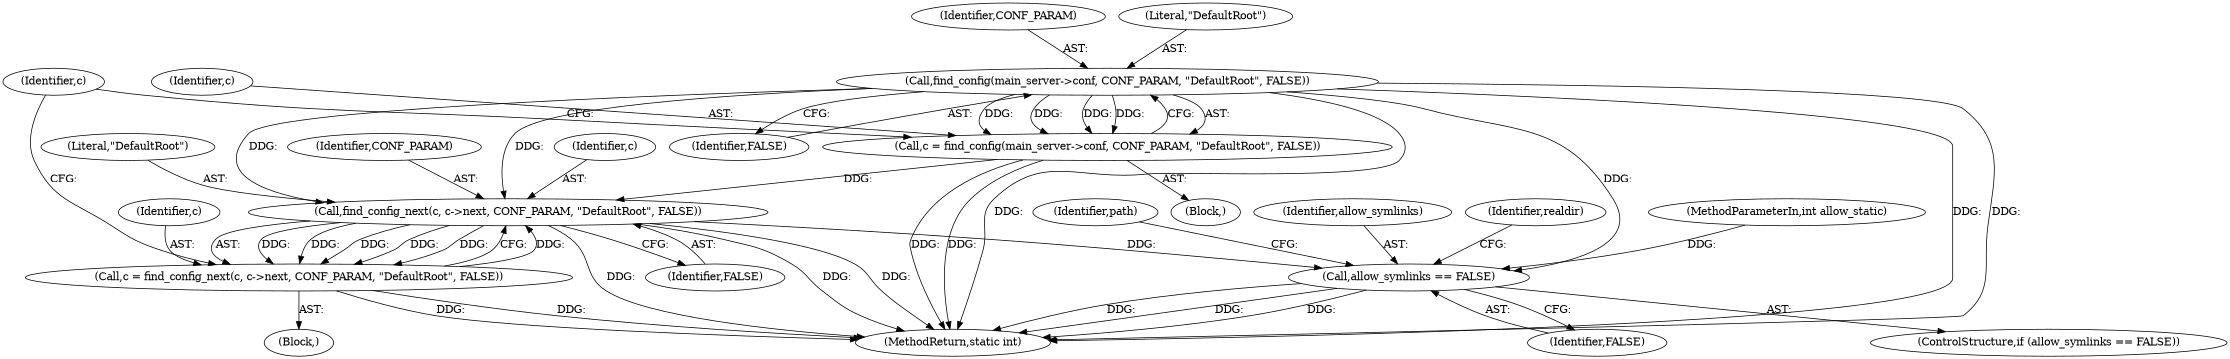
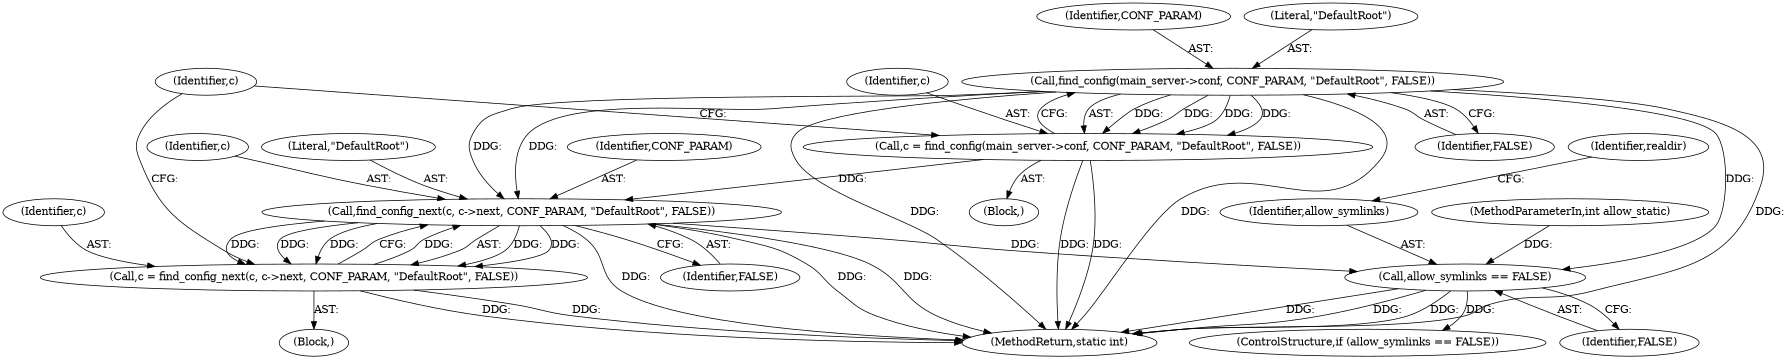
node "(Identifier,path)": removed
edge "(Identifier,realdir)" -> "(Call,allow_symlinks == FALSE)": now "(Identifier,realdir)" -> "(Identifier,allow_symlinks)"
edge "(Call,allow_symlinks == FALSE)" -> "(ControlStructure,if (allow_symlinks == FALSE))": label "AST: " -> "DDG: "
